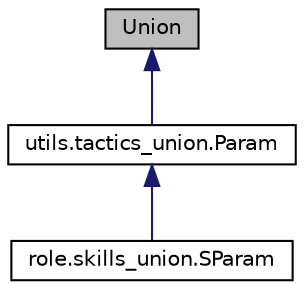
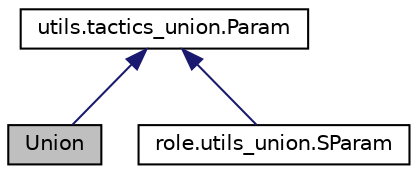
edge "utils.tactics_union.Param" -> "Union": reversed
node "role.skills_union.SParam": label "role.skills_union.SParam" -> "role.utils_union.SParam"
